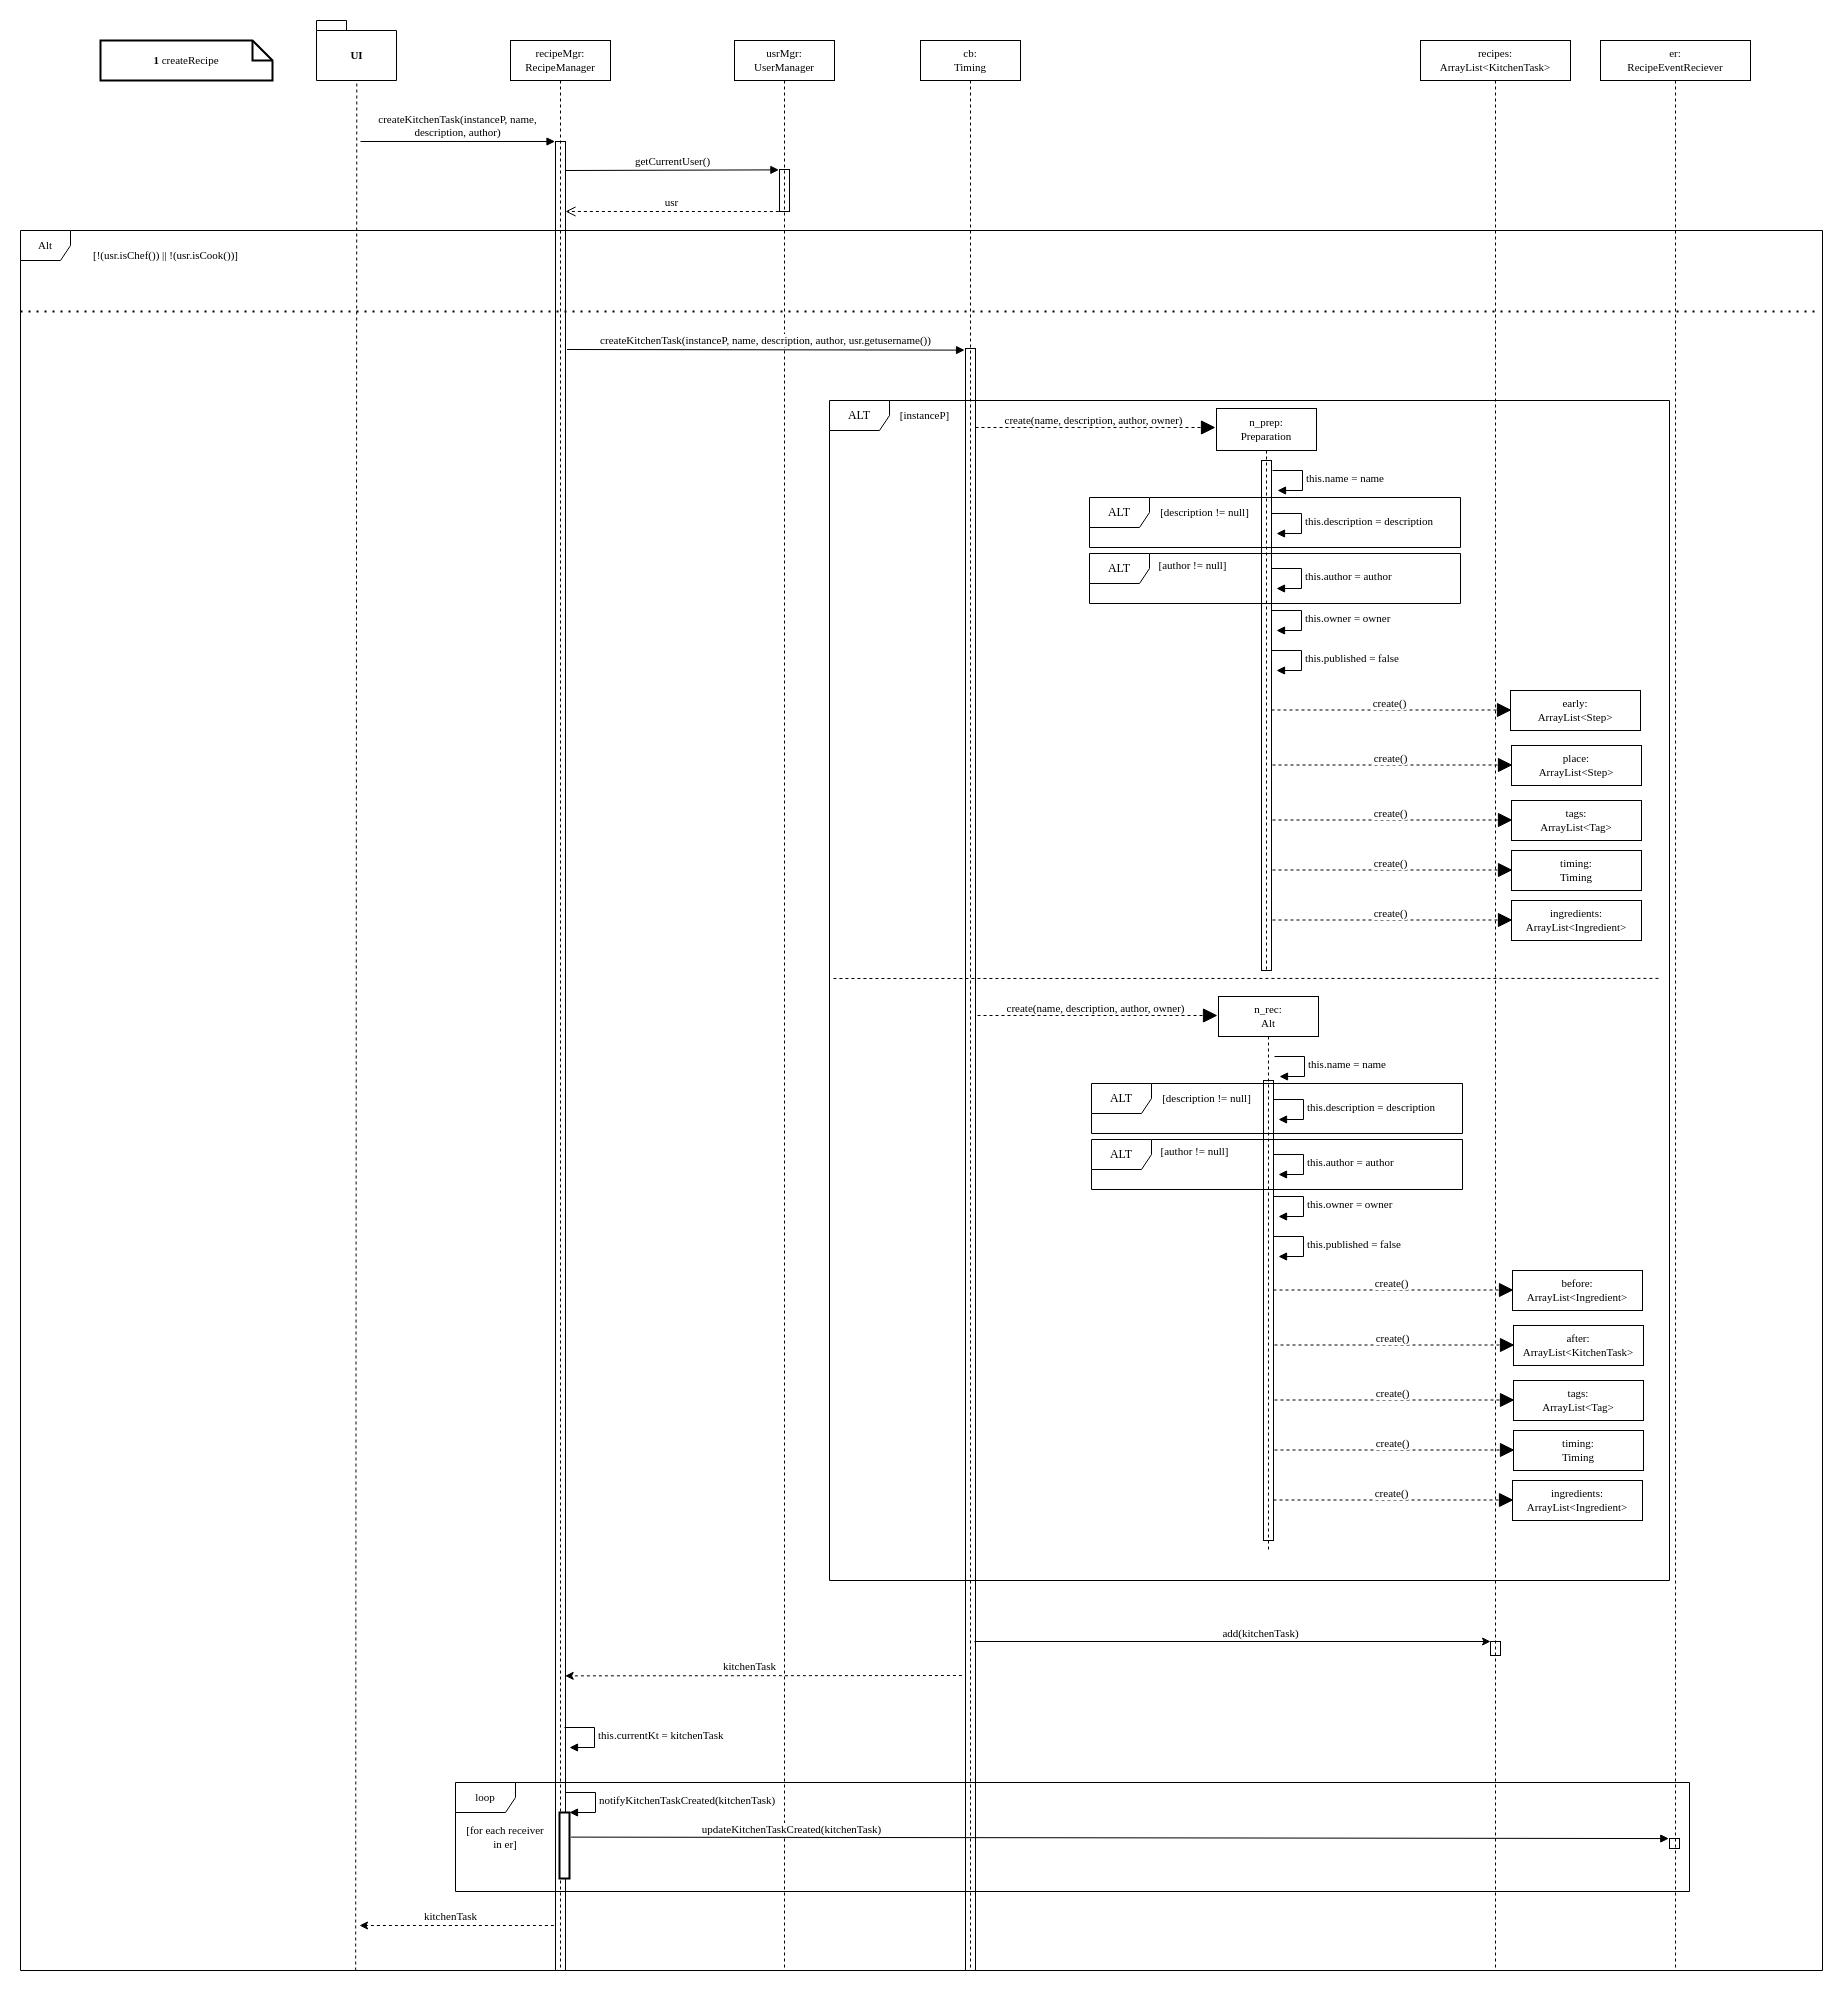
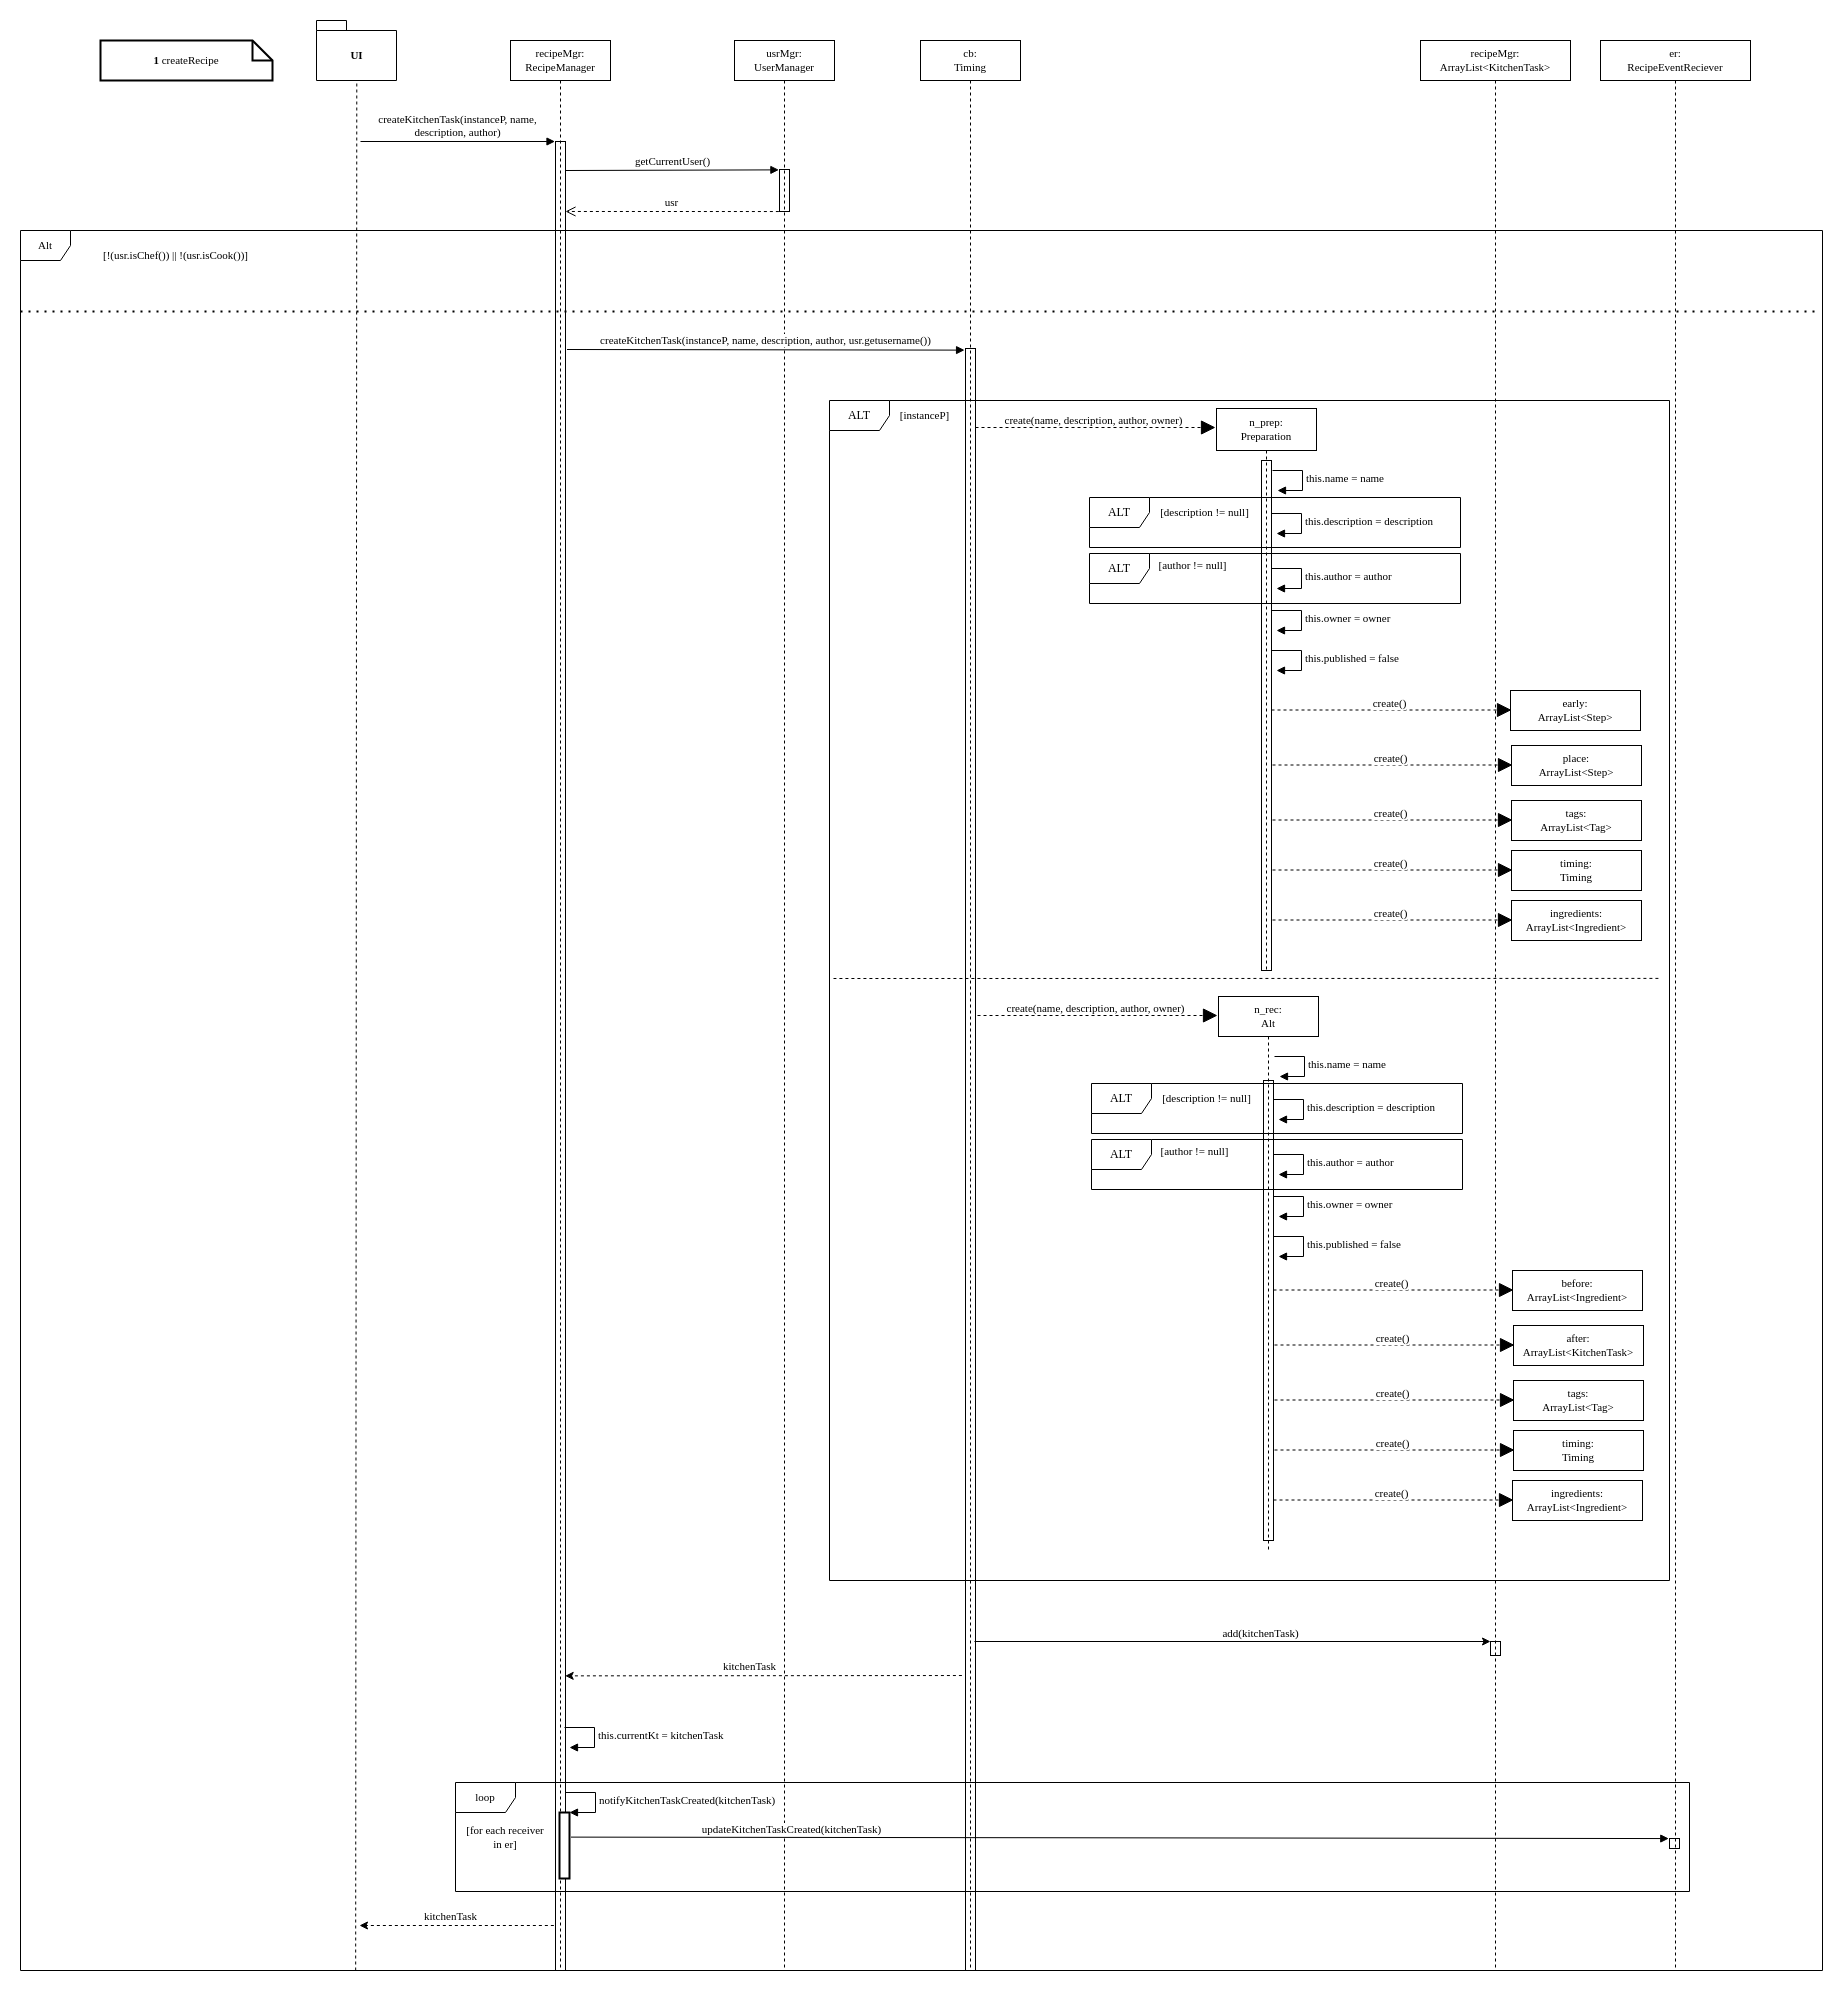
node "recipes:ArrayList<KitchenTask>": label "recipes:ArrayList<KitchenTask>" -> "recipeMgr:ArrayList<KitchenTask>"
node "[!(usr.isChef()) || !(usr.isCook())]": moved (166, 256) -> (176, 256)
